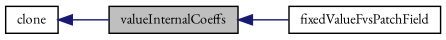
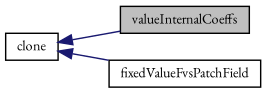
edge "fixedValueFvsPatchField" -> "valueInternalCoeffs": now "fixedValueFvsPatchField" -> "clone"
